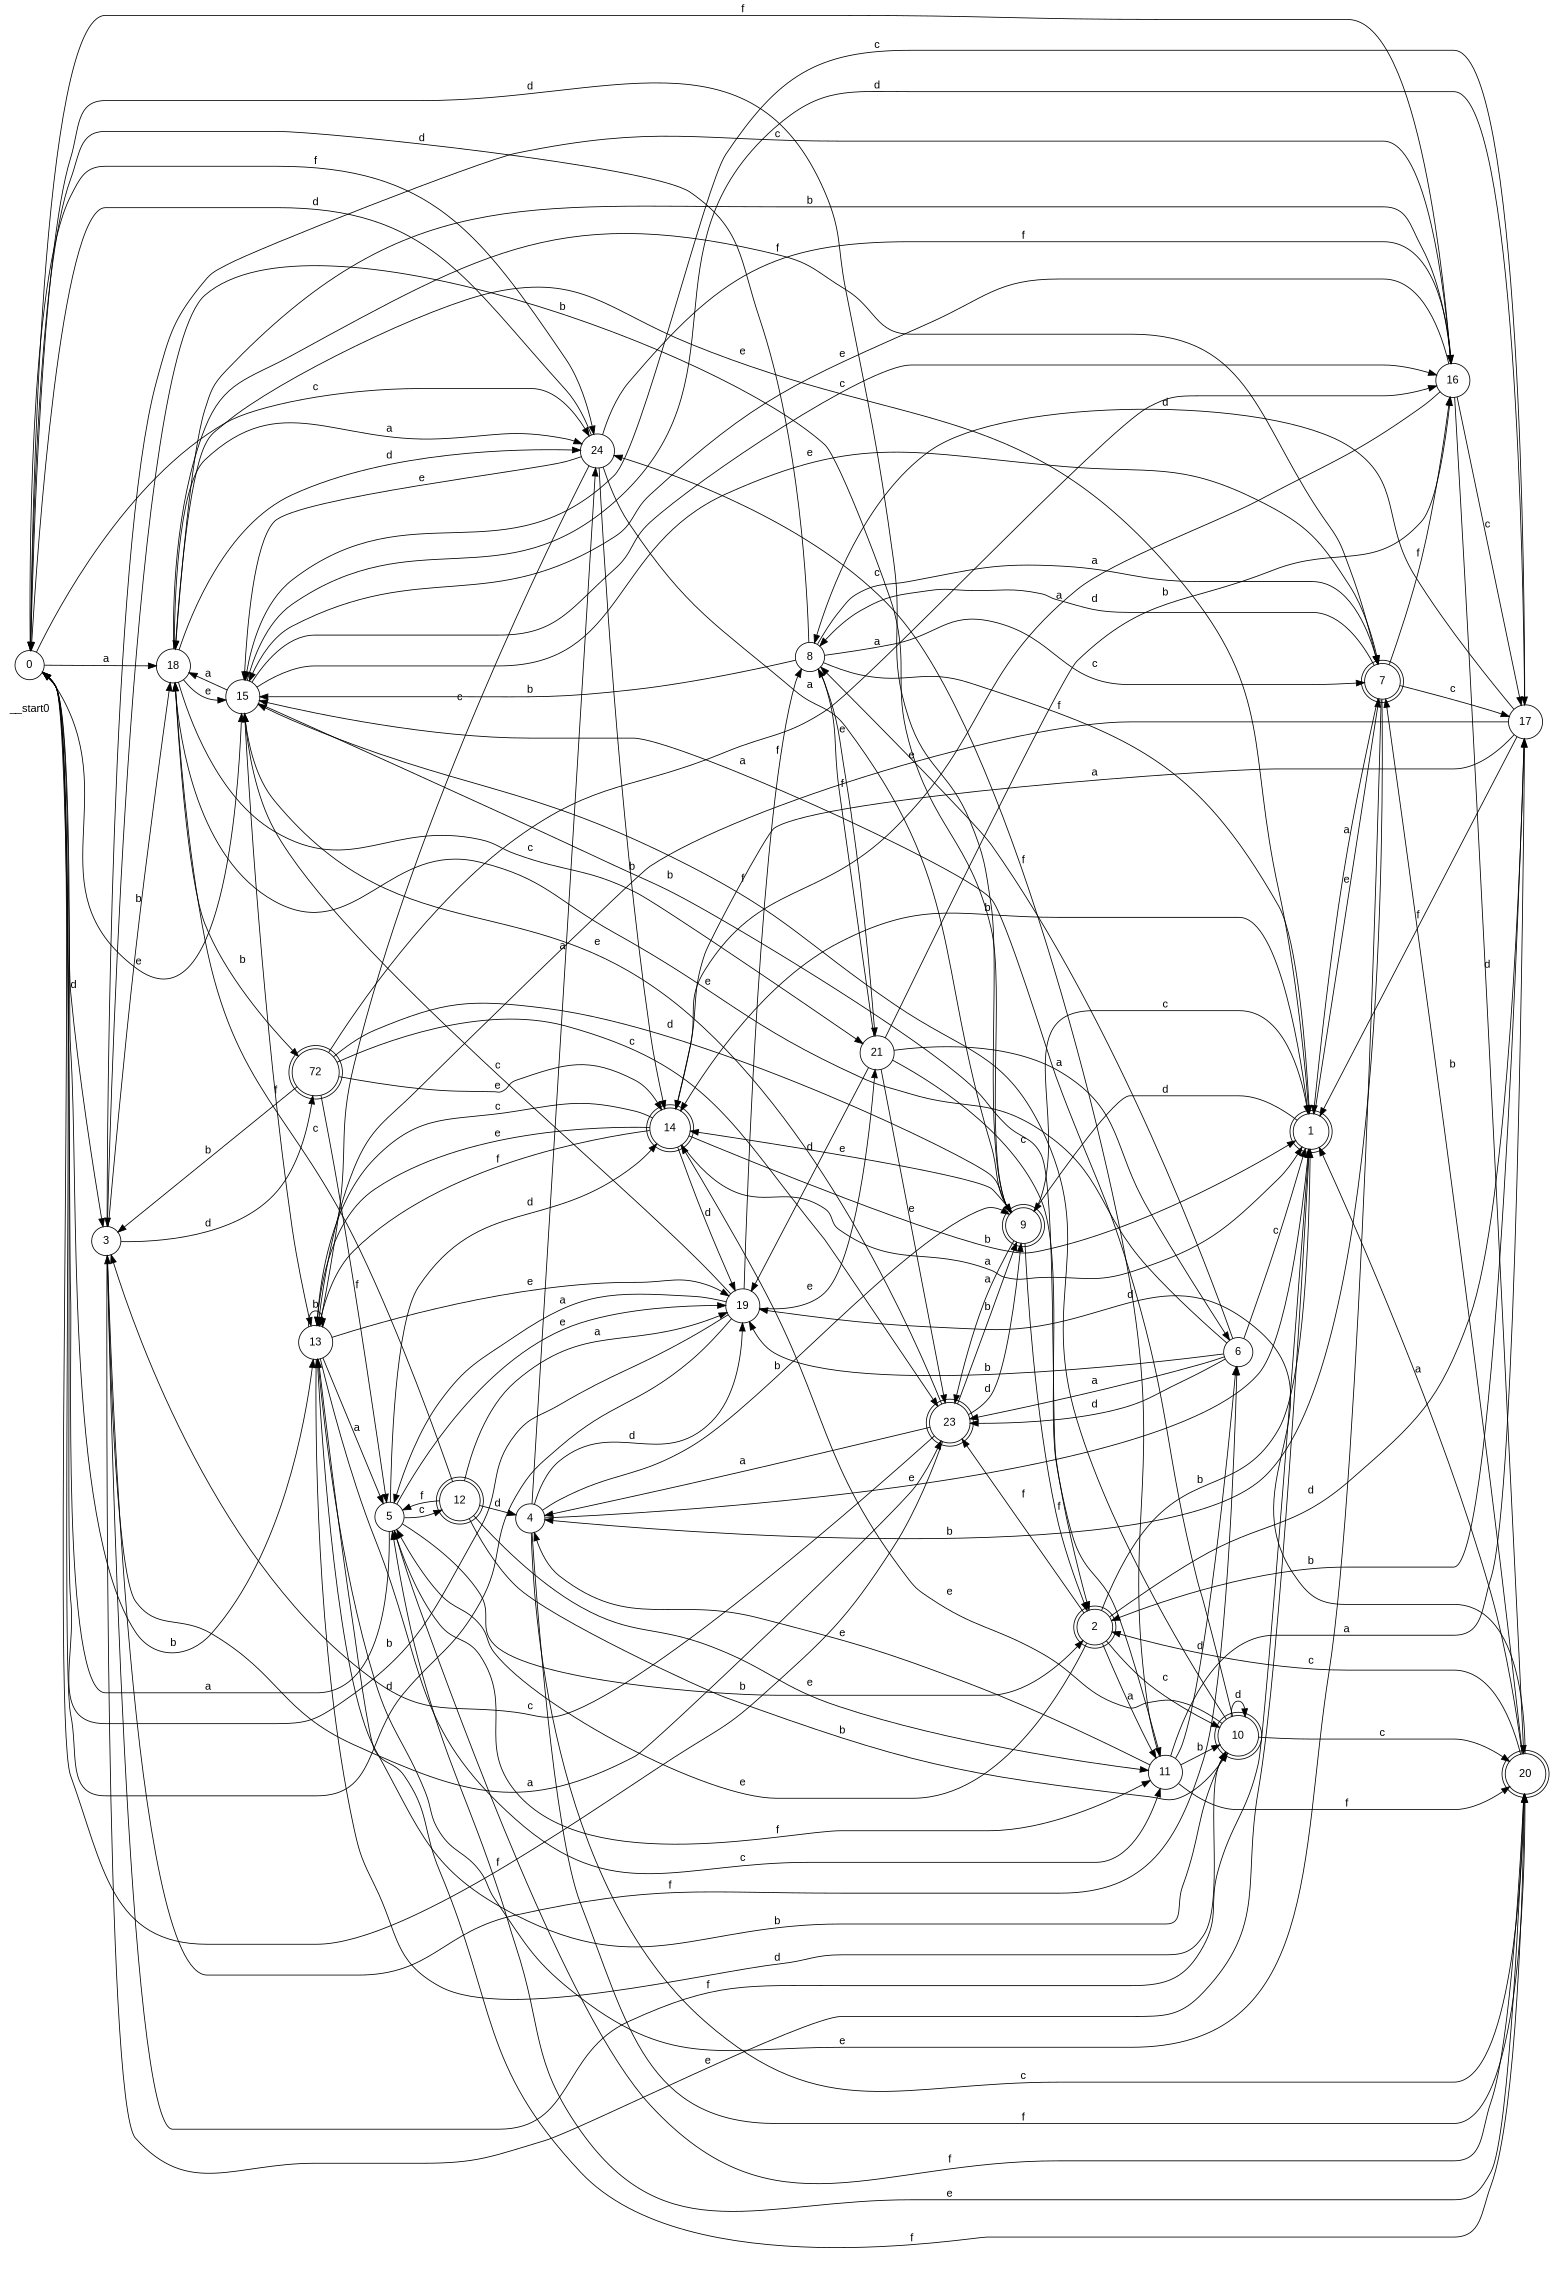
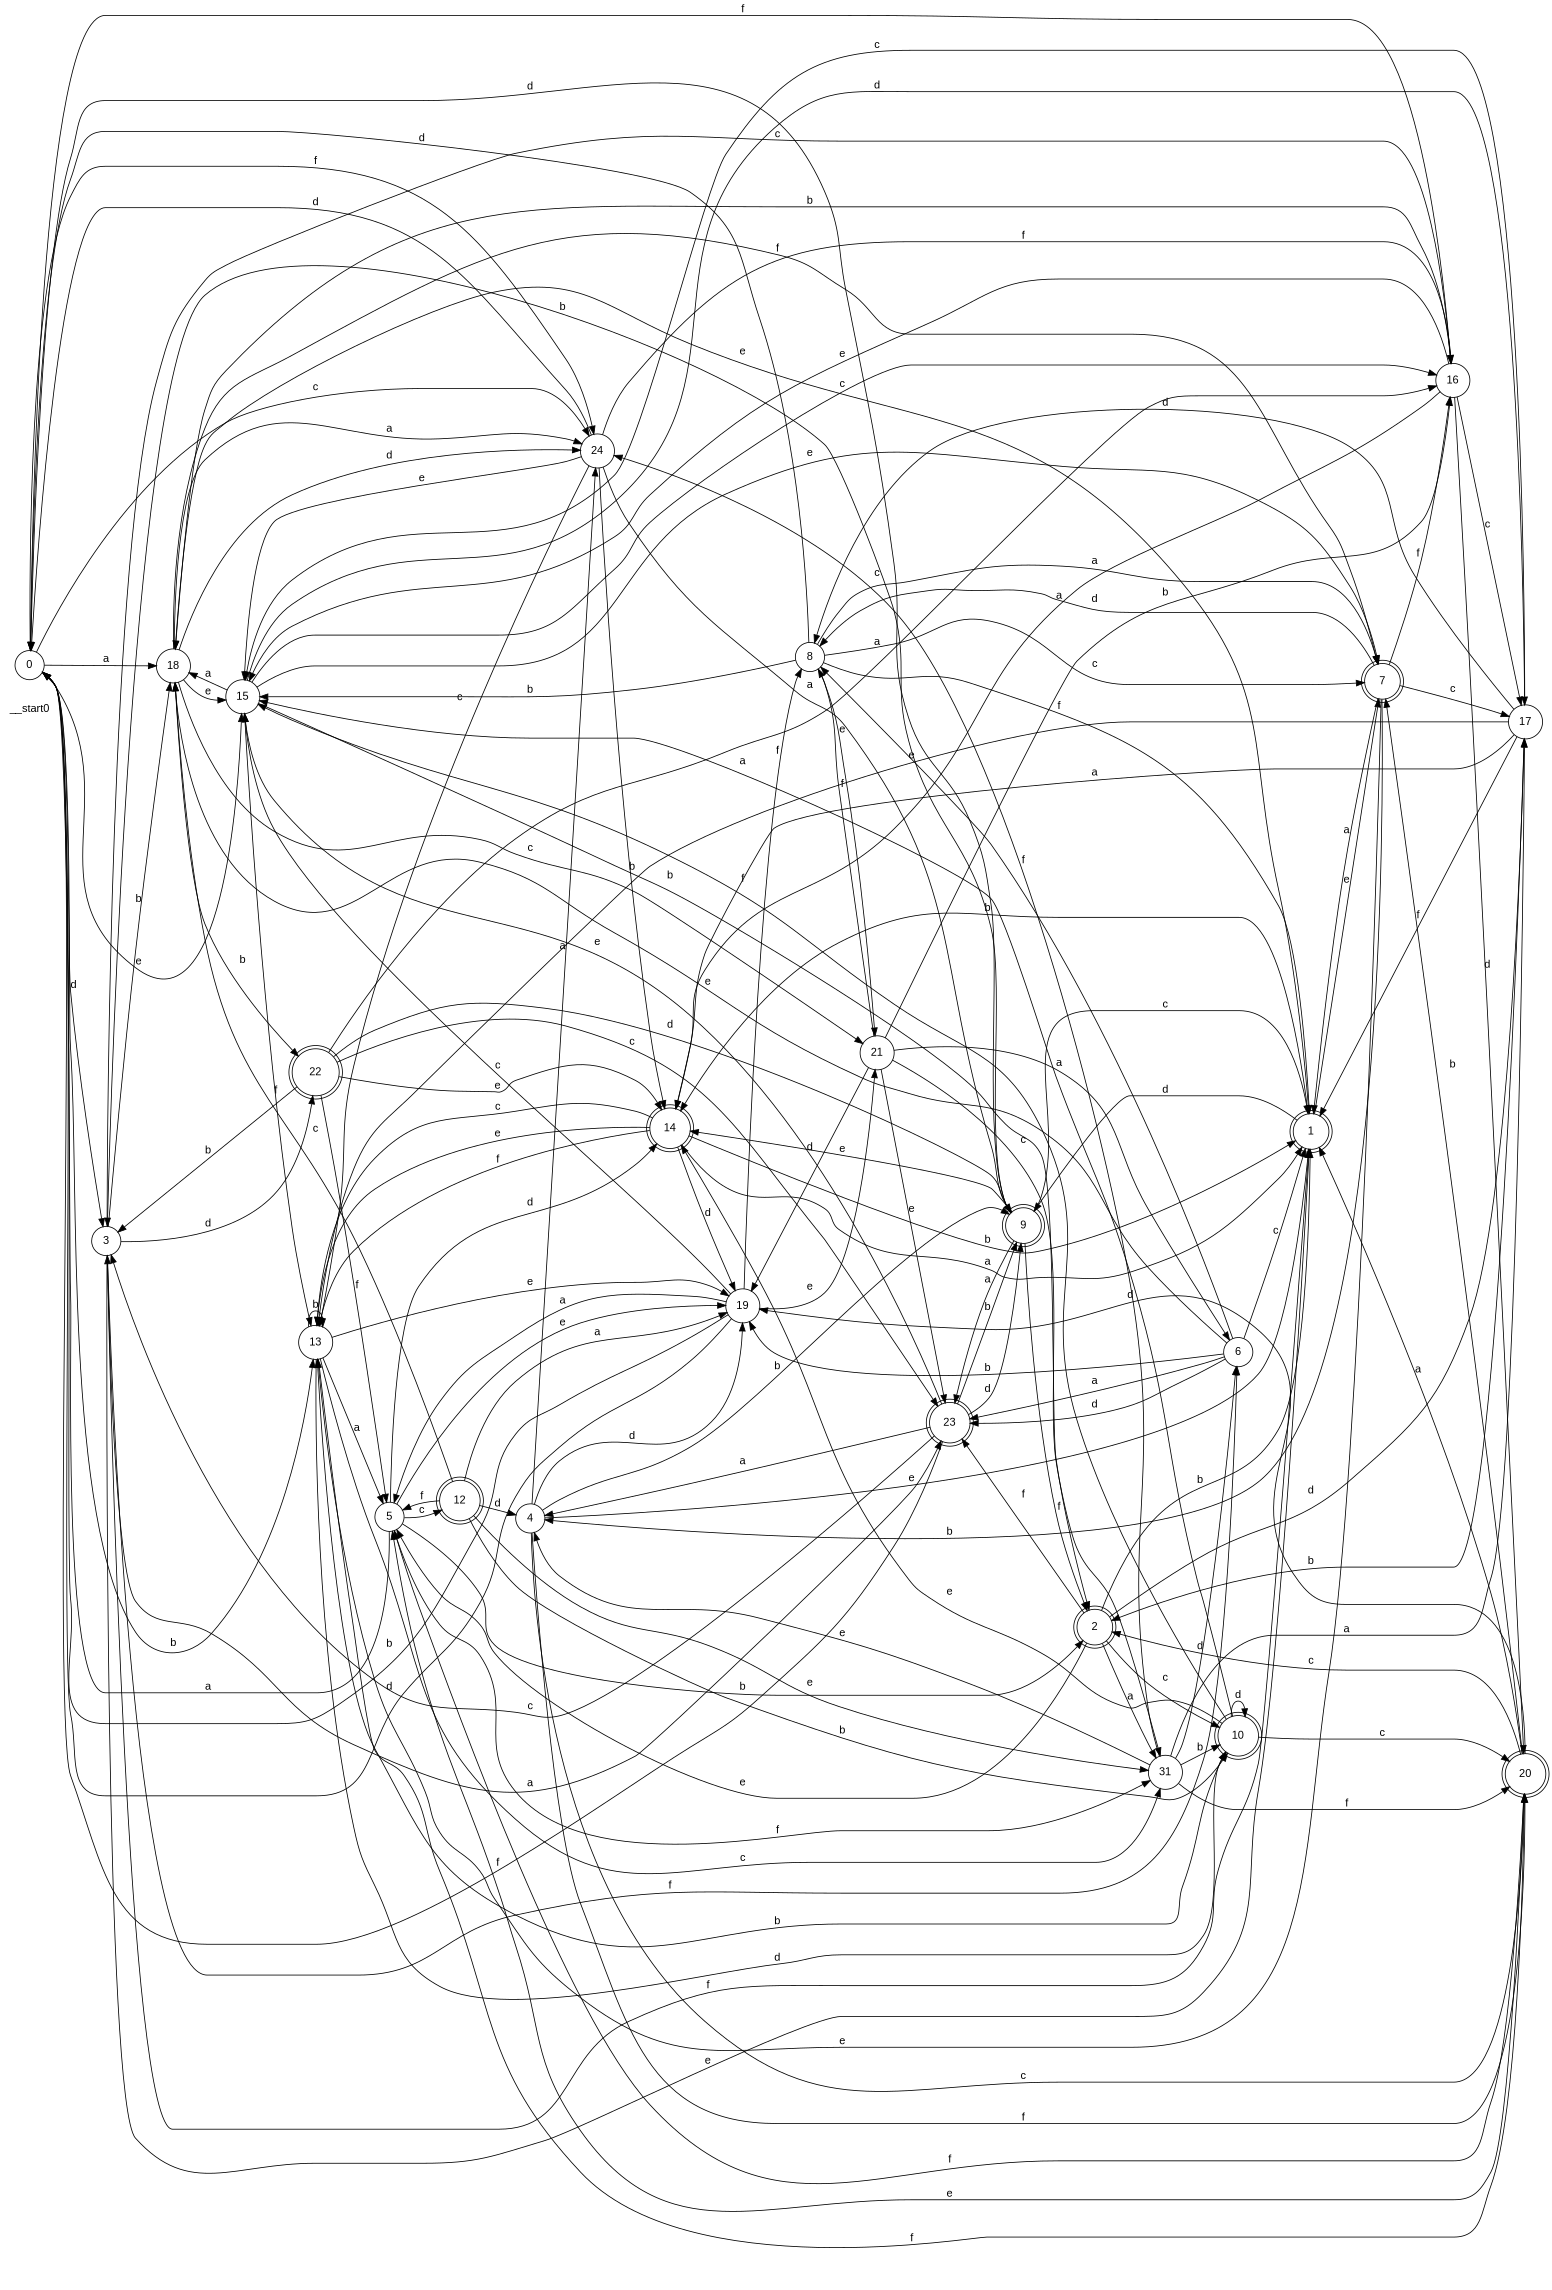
node "72": label "72" -> "22"
node "11": label "11" -> "31"
